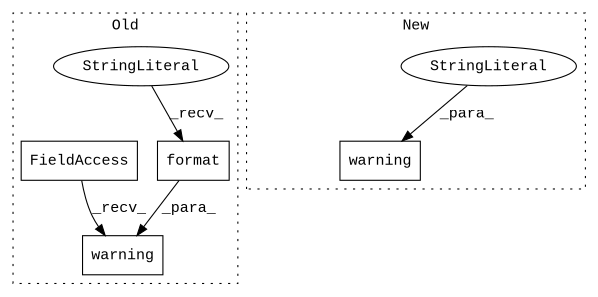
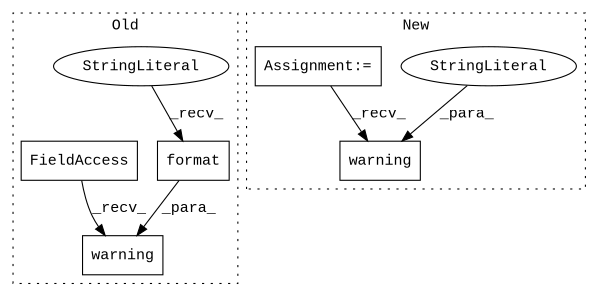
node "Assignment:=": added
